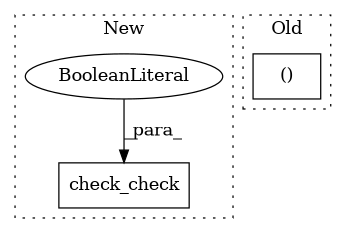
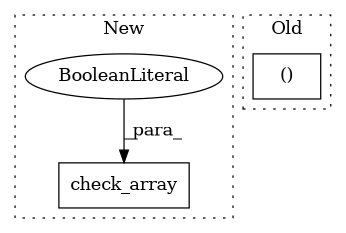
node "check_check": label "check_check" -> "check_array"
